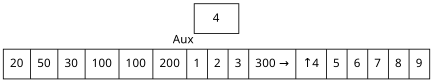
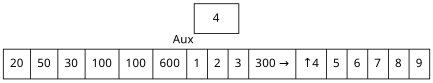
node "20": text "200" -> "600"
